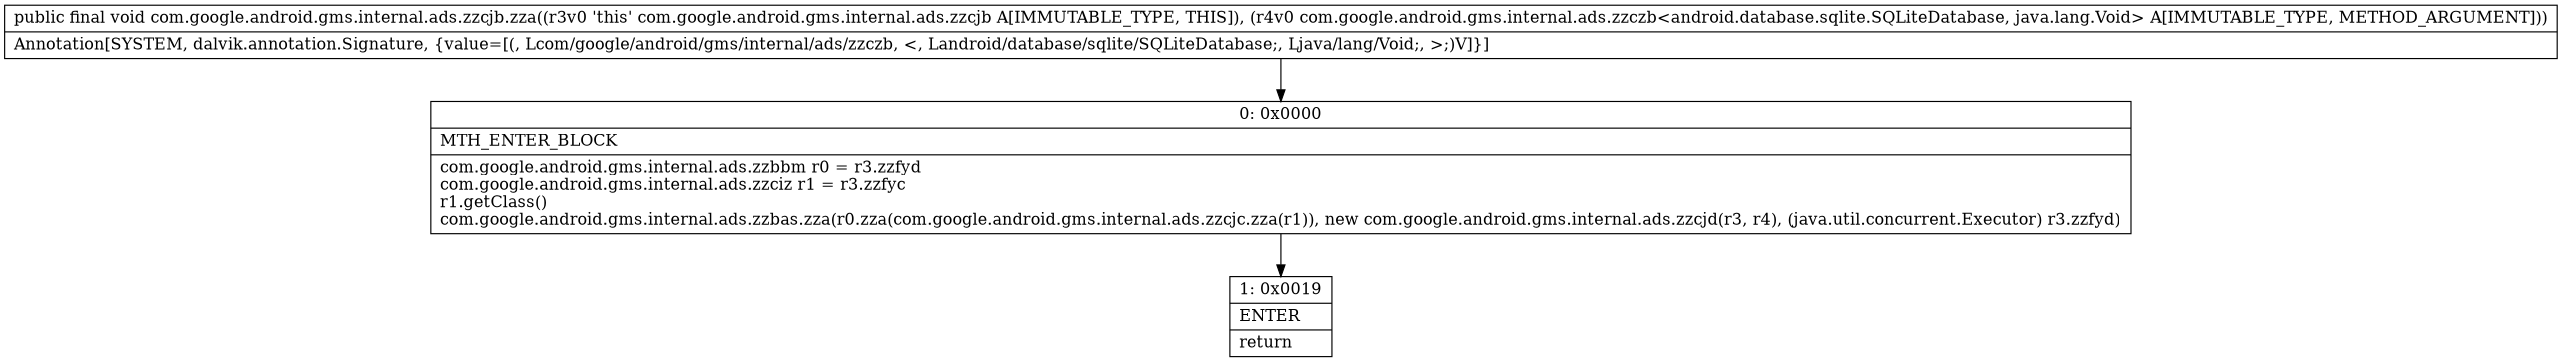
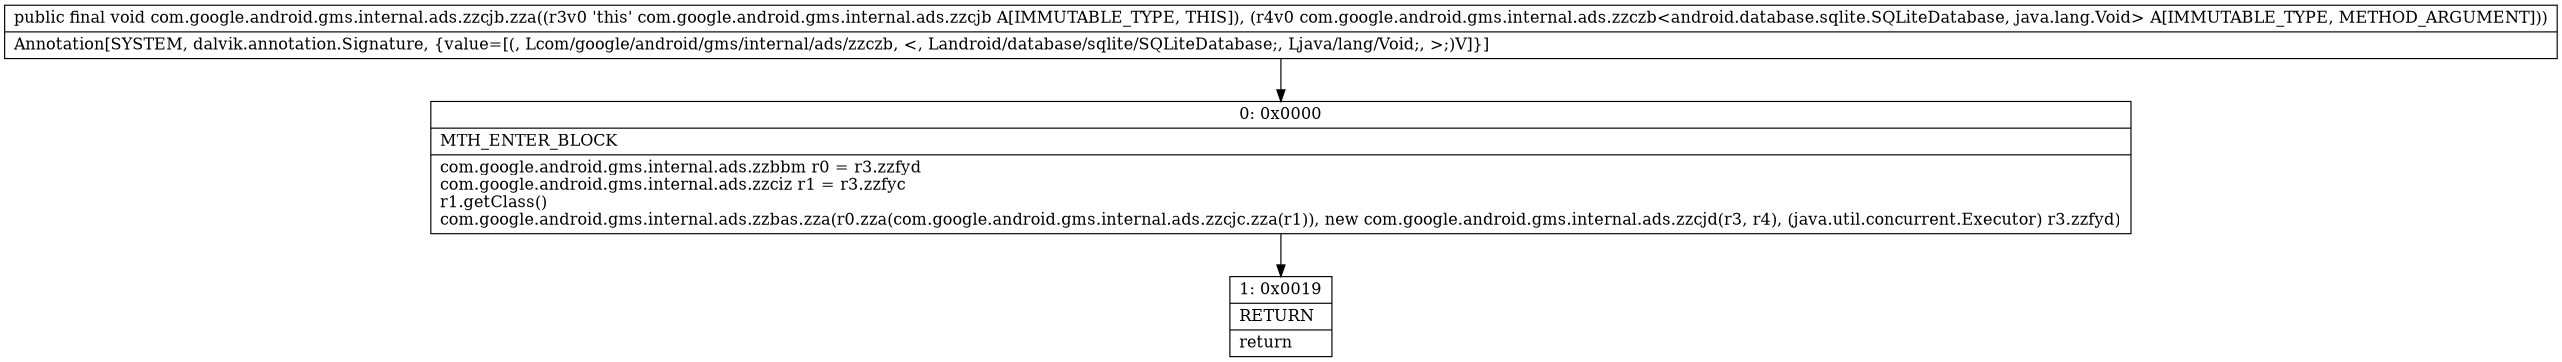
node "1: 0x0019": text "ENTER" -> "RETURN"
